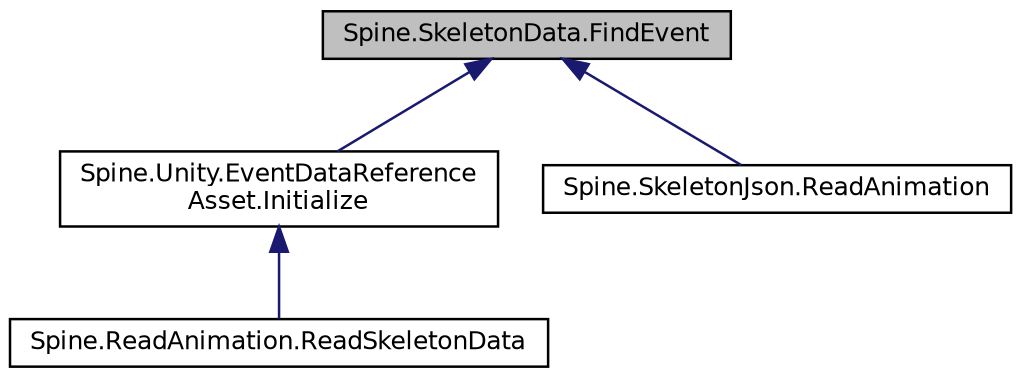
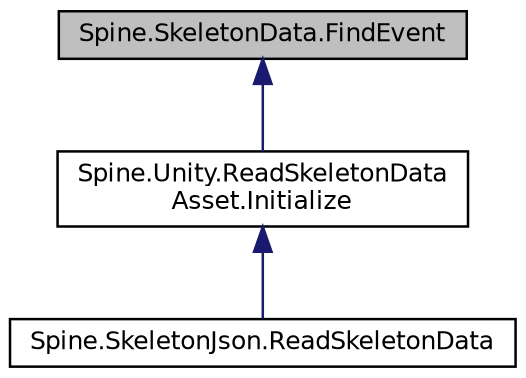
node "Spine.Unity.EventDataReference Asset.Initialize": label "Spine.Unity.EventDataReference Asset.Initialize" -> "Spine.Unity.ReadSkeletonData Asset.Initialize"
node "Spine.SkeletonJson.ReadAnimation": removed
node "Spine.ReadAnimation.ReadSkeletonData": label "Spine.ReadAnimation.ReadSkeletonData" -> "Spine.SkeletonJson.ReadSkeletonData"
